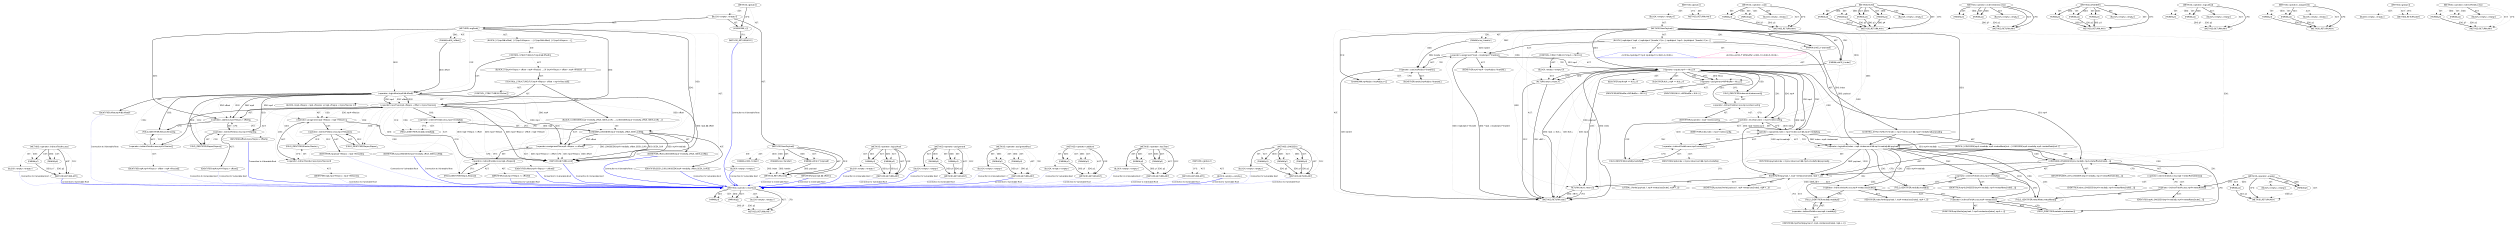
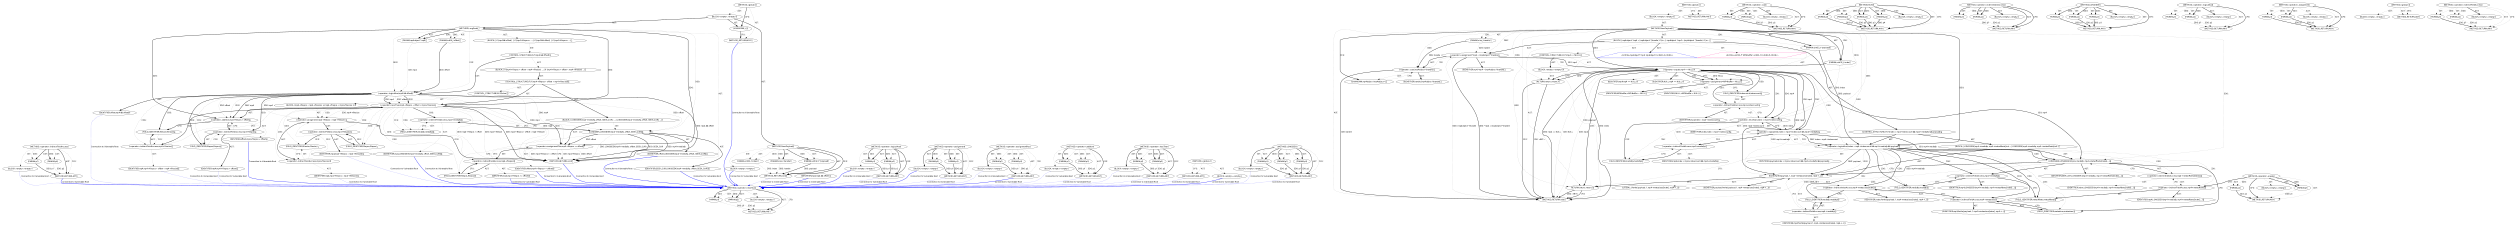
node "(PARAM,mp4object *mp4)": added
